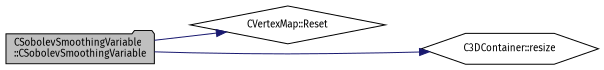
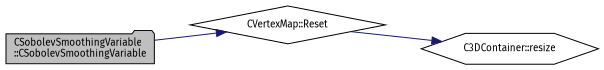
edge "CSobolevSmoothingVariable ::CSobolevSmoothingVariable" -> "C3DContainer::resize": now "CVertexMap::Reset" -> "C3DContainer::resize"
